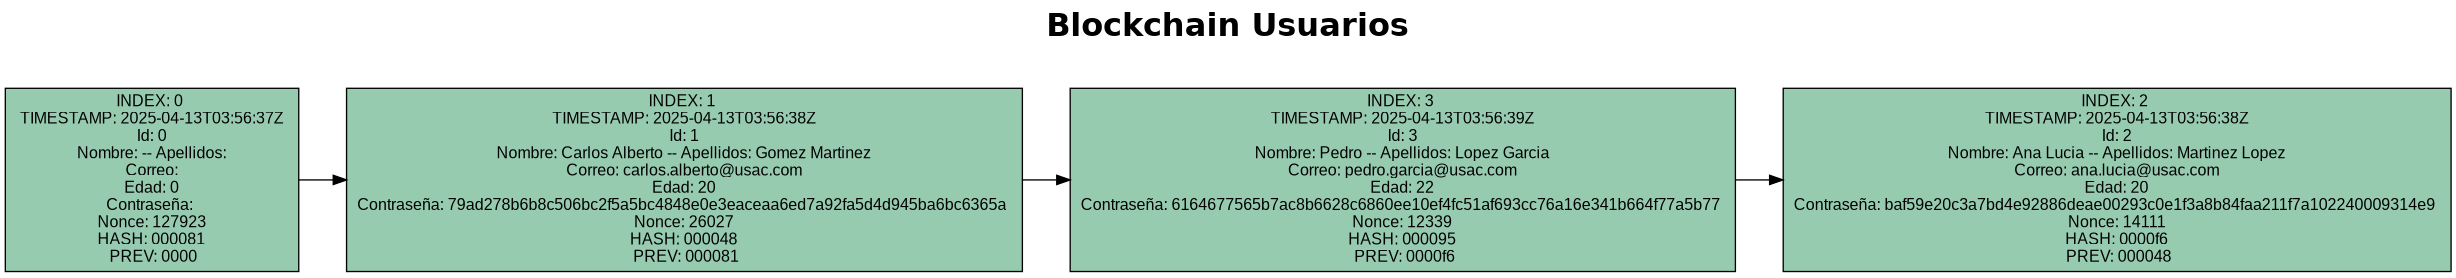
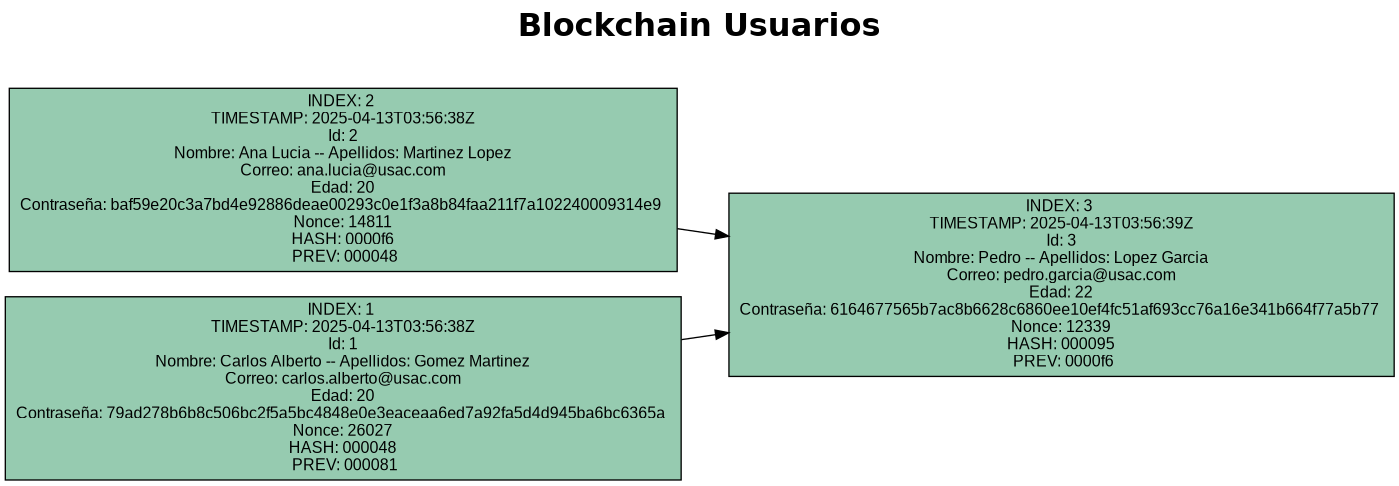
node "INDEX: 0": removed
edge "INDEX: 3" -> "INDEX: 2": reversed
node "INDEX: 2": text "Nonce: 14111" -> "Nonce: 14811"
